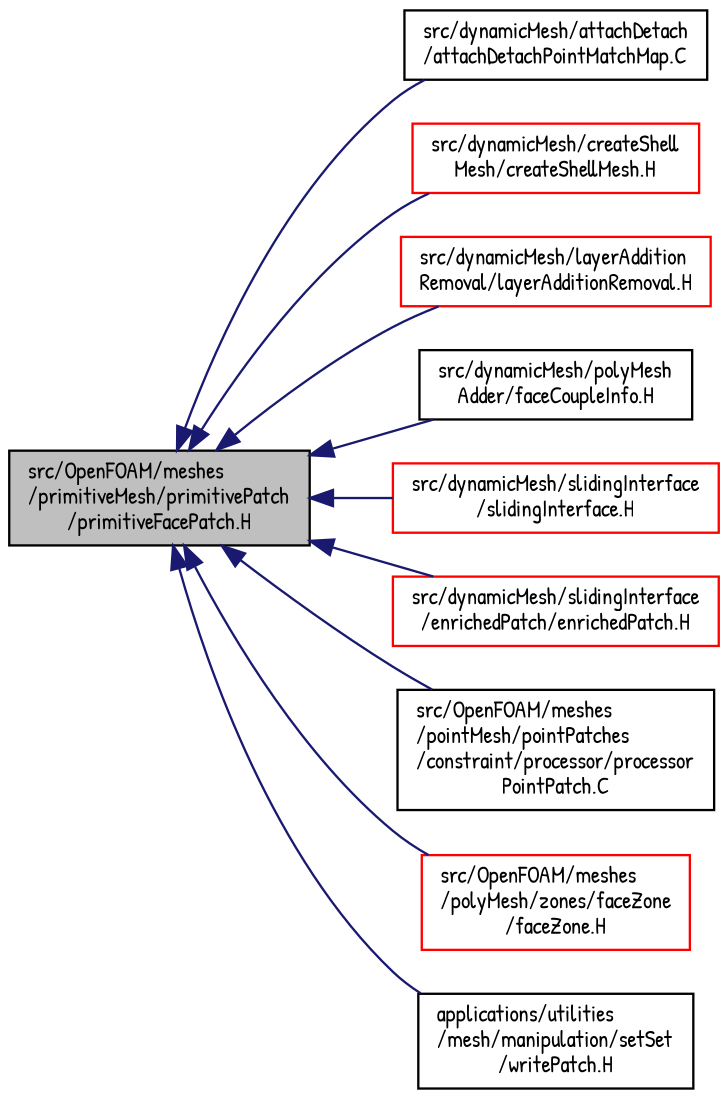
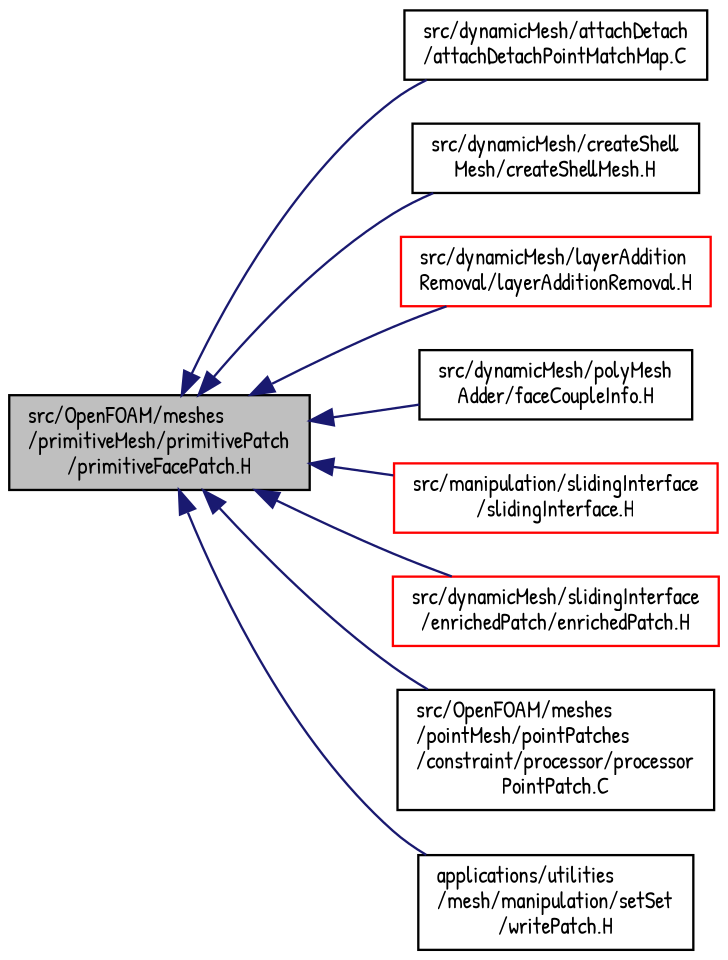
node "src/dynamicMesh/createShell Mesh/createShellMesh.H": color red -> black
node "src/dynamicMesh/slidingInterface /slidingInterface.H": label "src/dynamicMesh/slidingInterface /slidingInterface.H" -> "src/manipulation/slidingInterface /slidingInterface.H"
node "src/OpenFOAM/meshes /polyMesh/zones/faceZone /faceZone.H": removed
